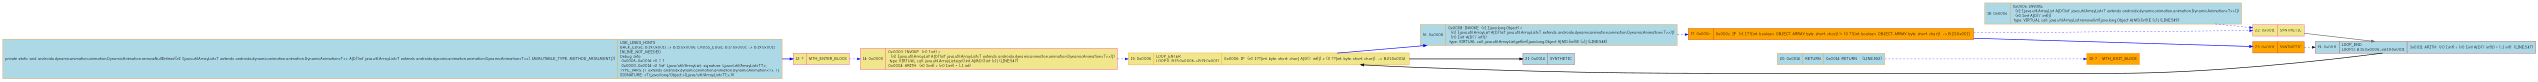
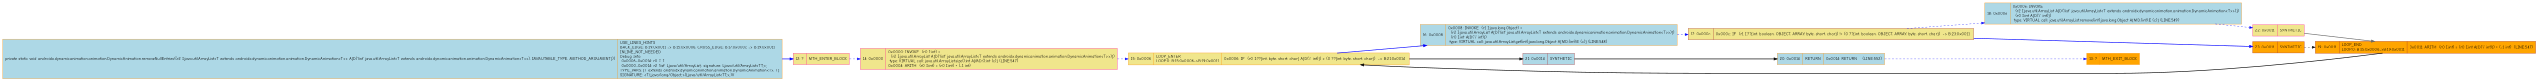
edge "17: 0x000c" -> "22: 0x0011": now "17: 0x000c" -> "18: 0x000e"
node "17: 0x000c": fillcolor orange -> khaki
node "19: 0x0011": fillcolor lightblue -> orange
edge "21: 0x0014" -> "20: 0x0014": added
